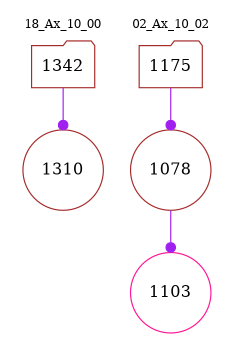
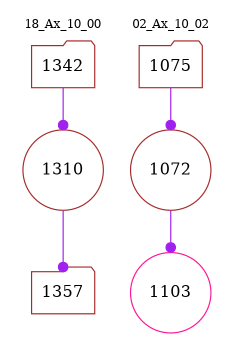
node "1175": label "1175" -> "1075"
node "1078": label "1078" -> "1072"
node "1357": added
